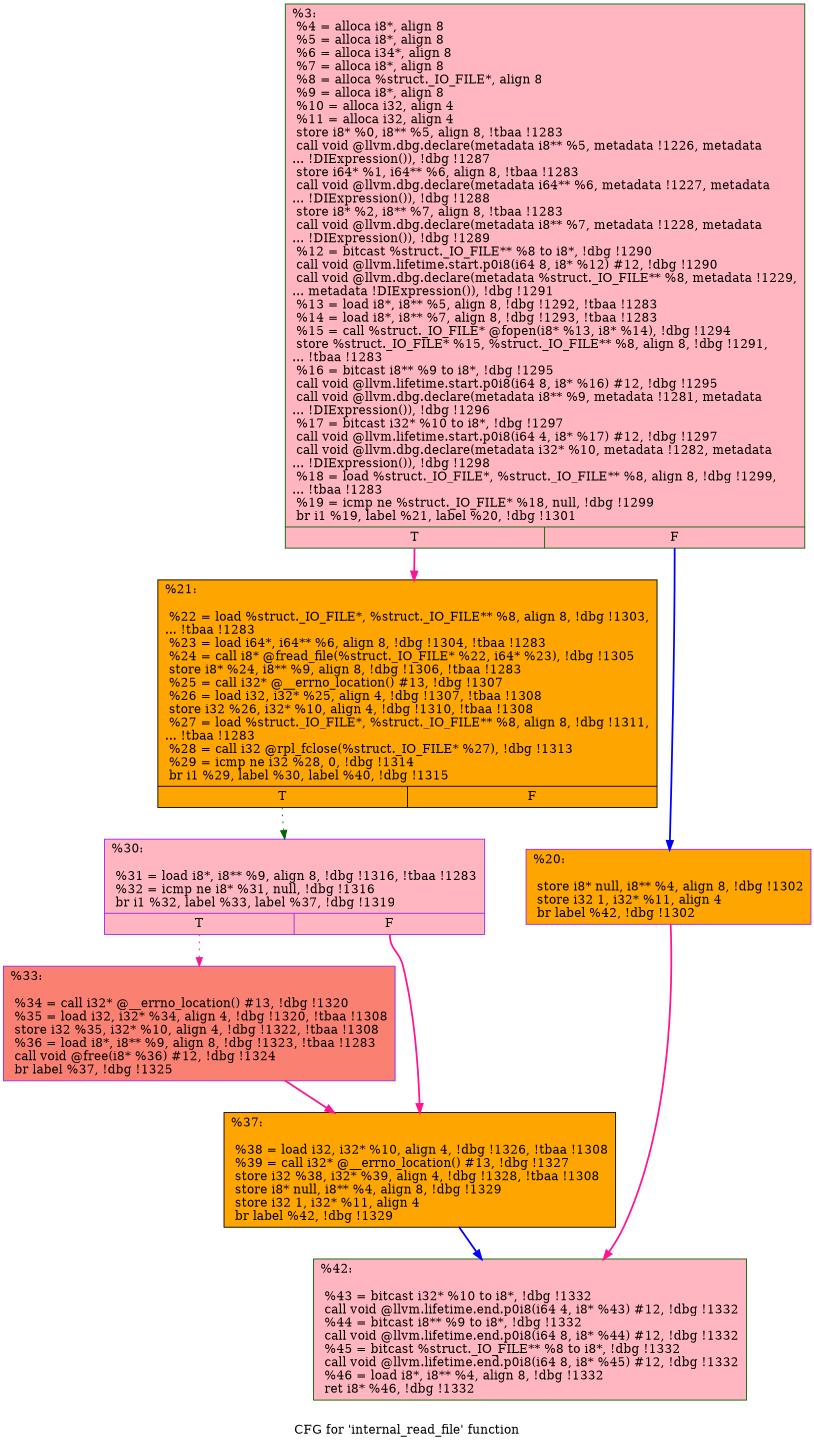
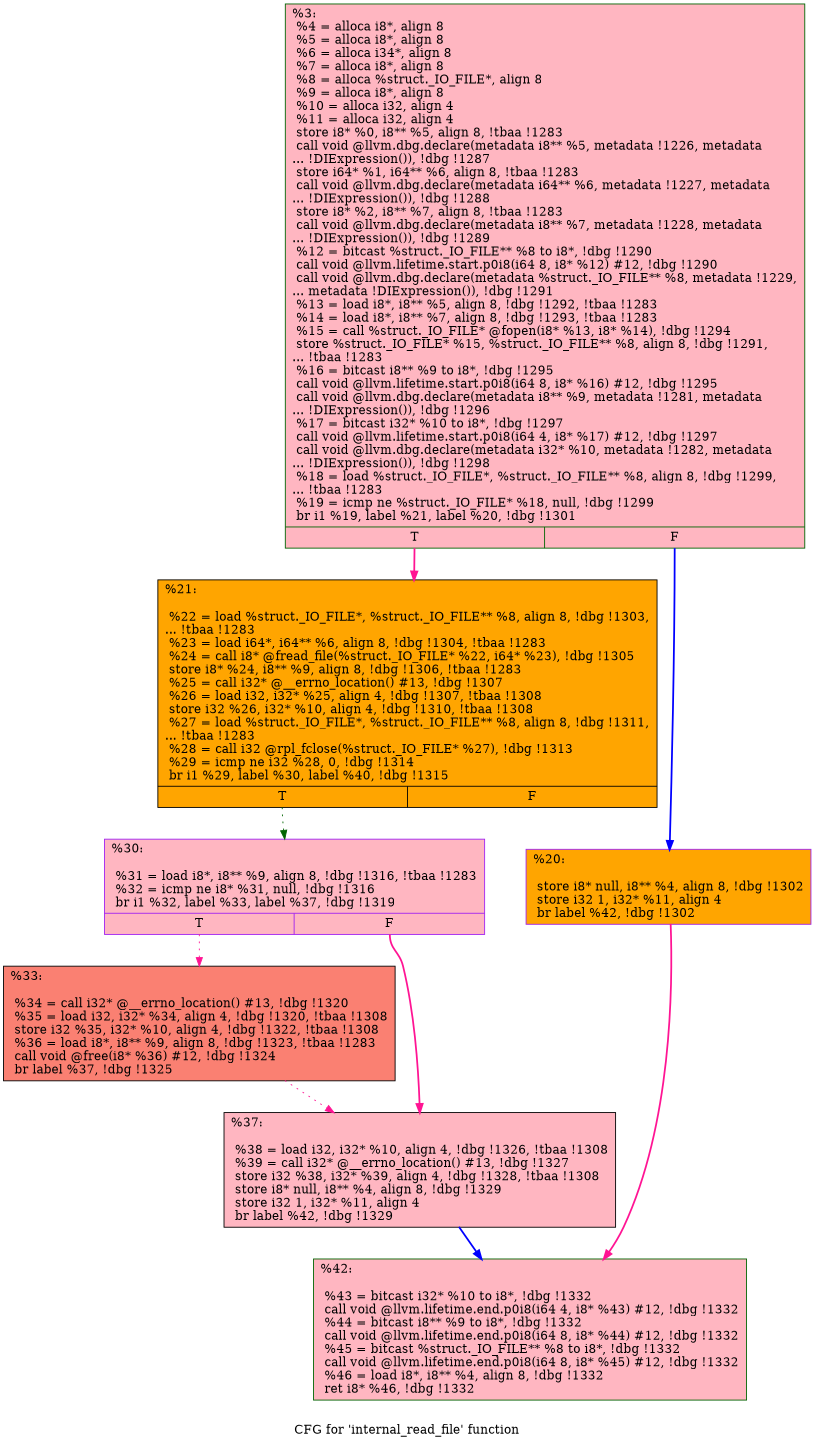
node "%33:": color purple -> black
edge "%33:" -> "%37:": style bold -> dotted
node "%37:": fillcolor orange -> lightpink
